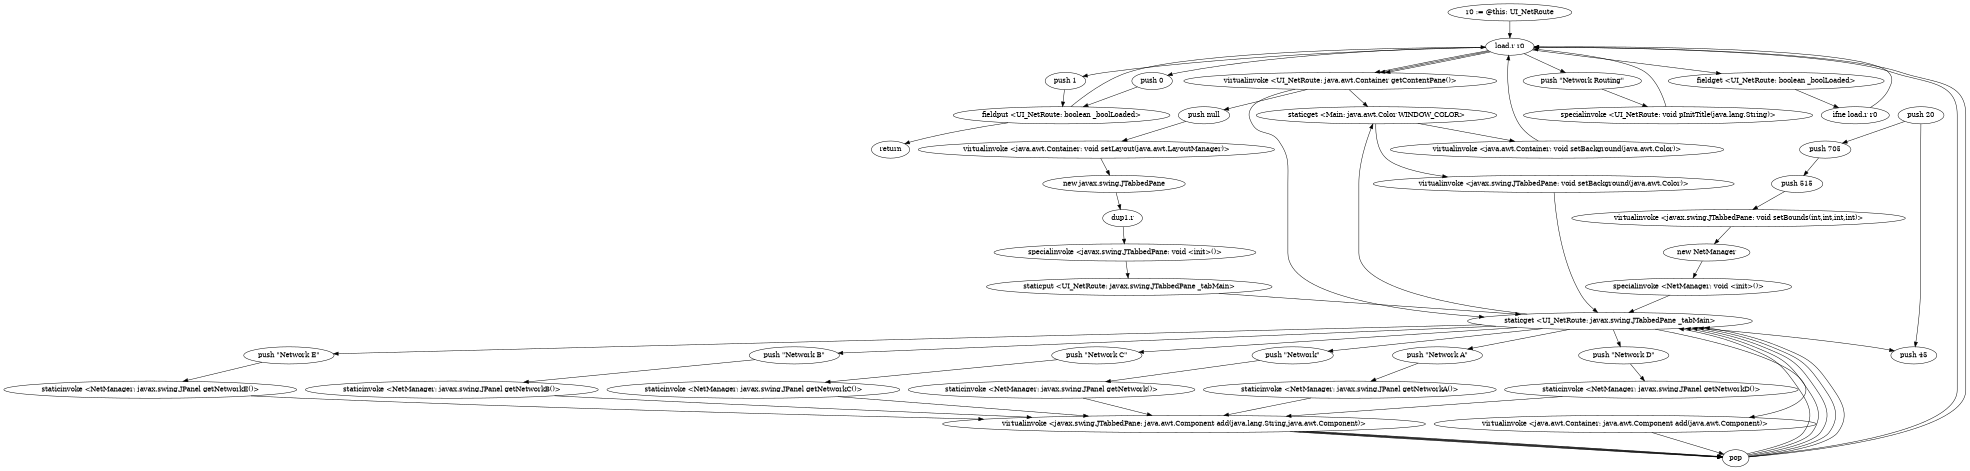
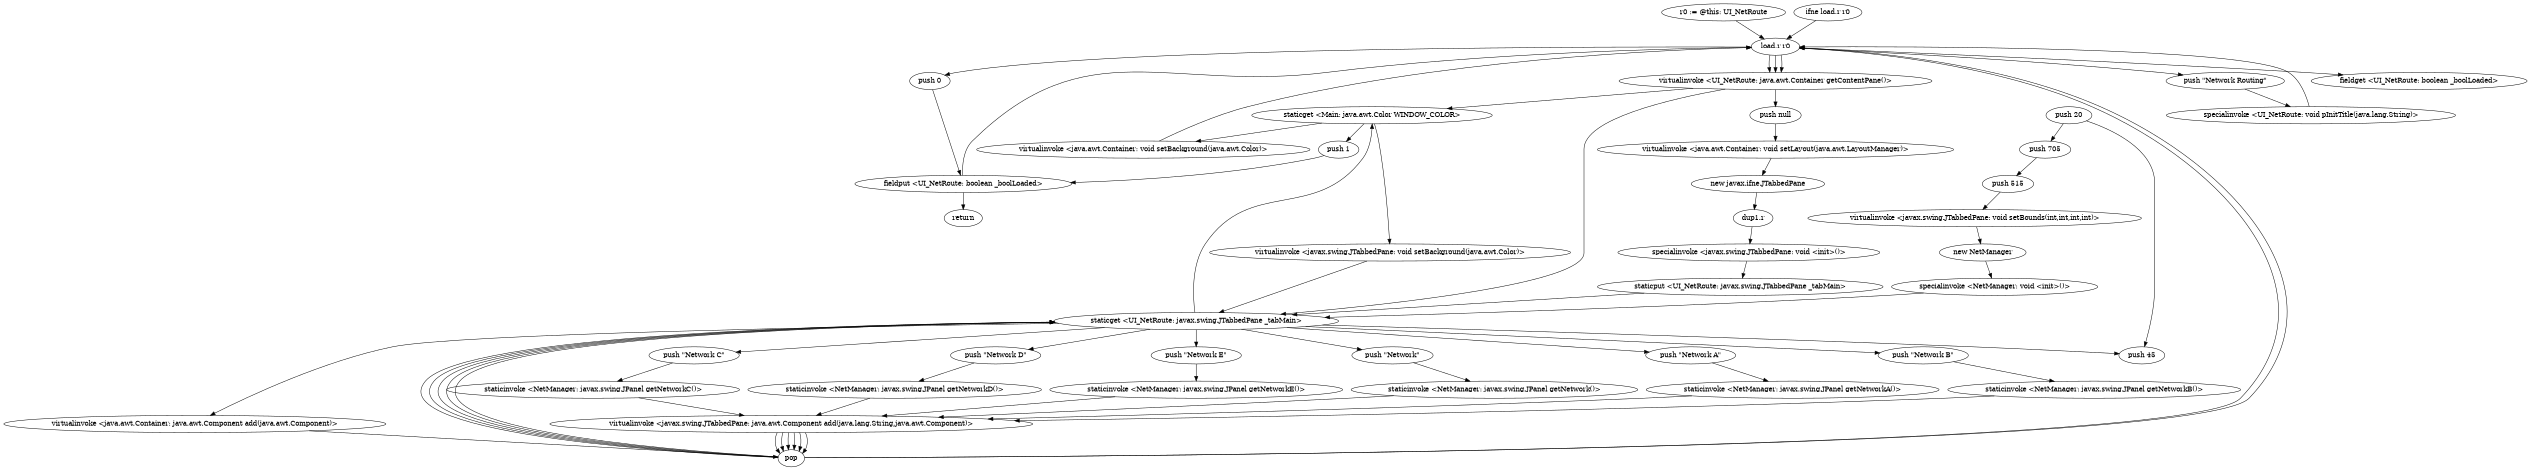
edge "load.r r0" -> "push 1": now "staticget <Main: java.awt.Color WINDOW_COLOR>" -> "push 1"
edge "fieldget <UI_NetRoute: boolean _boolLoaded>" -> "ifne load.r r0": removed
node "new javax.swing.JTabbedPane": label "new javax.swing.JTabbedPane" -> "new javax.ifne.JTabbedPane"
